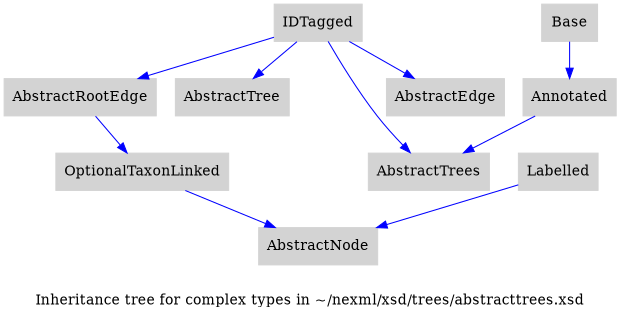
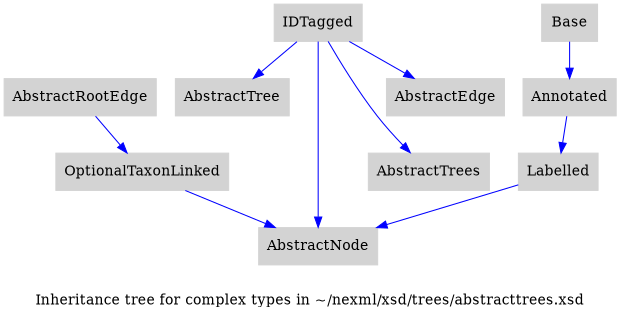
edge "IDTagged" -> "AbstractRootEdge": now "IDTagged" -> "AbstractNode"
edge "Annotated" -> "AbstractTrees": now "Annotated" -> "Labelled"
